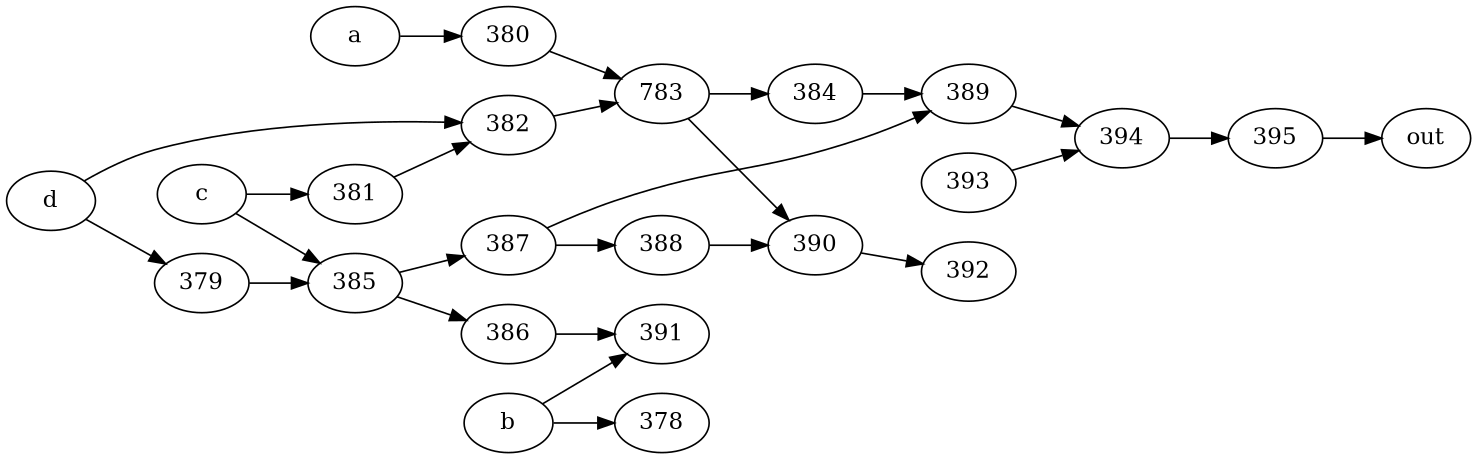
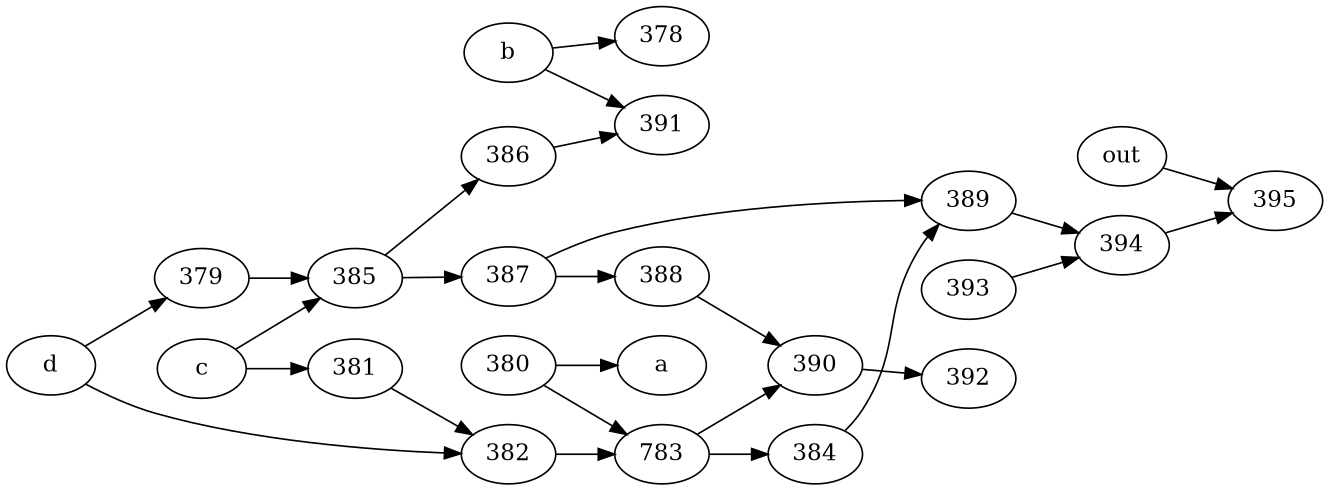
edge "a" -> "380": reversed
edge "395" -> "out": reversed
